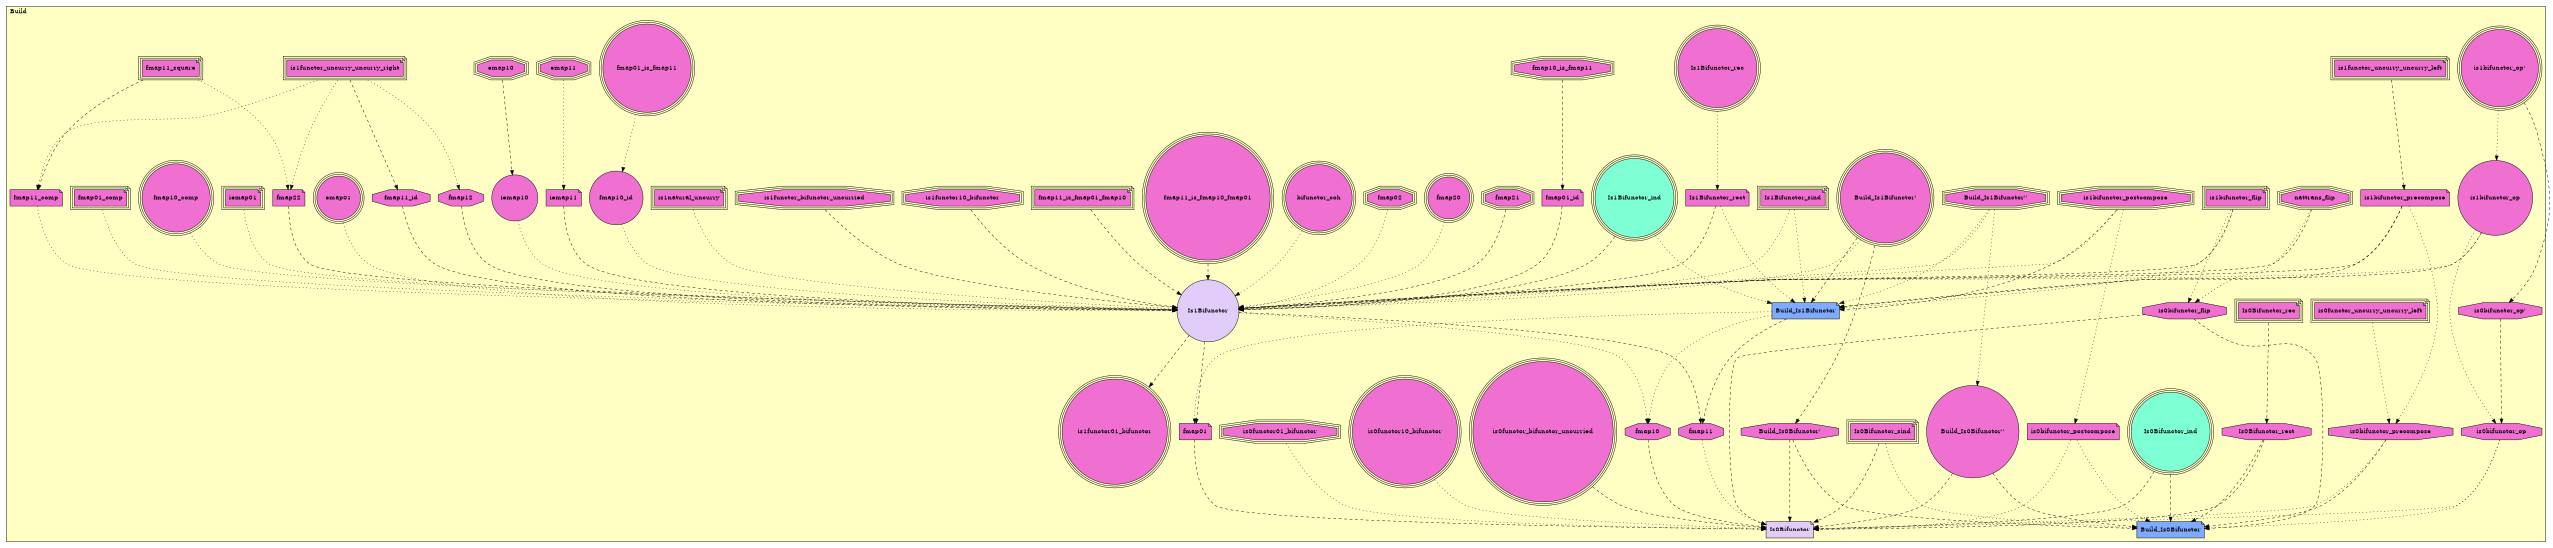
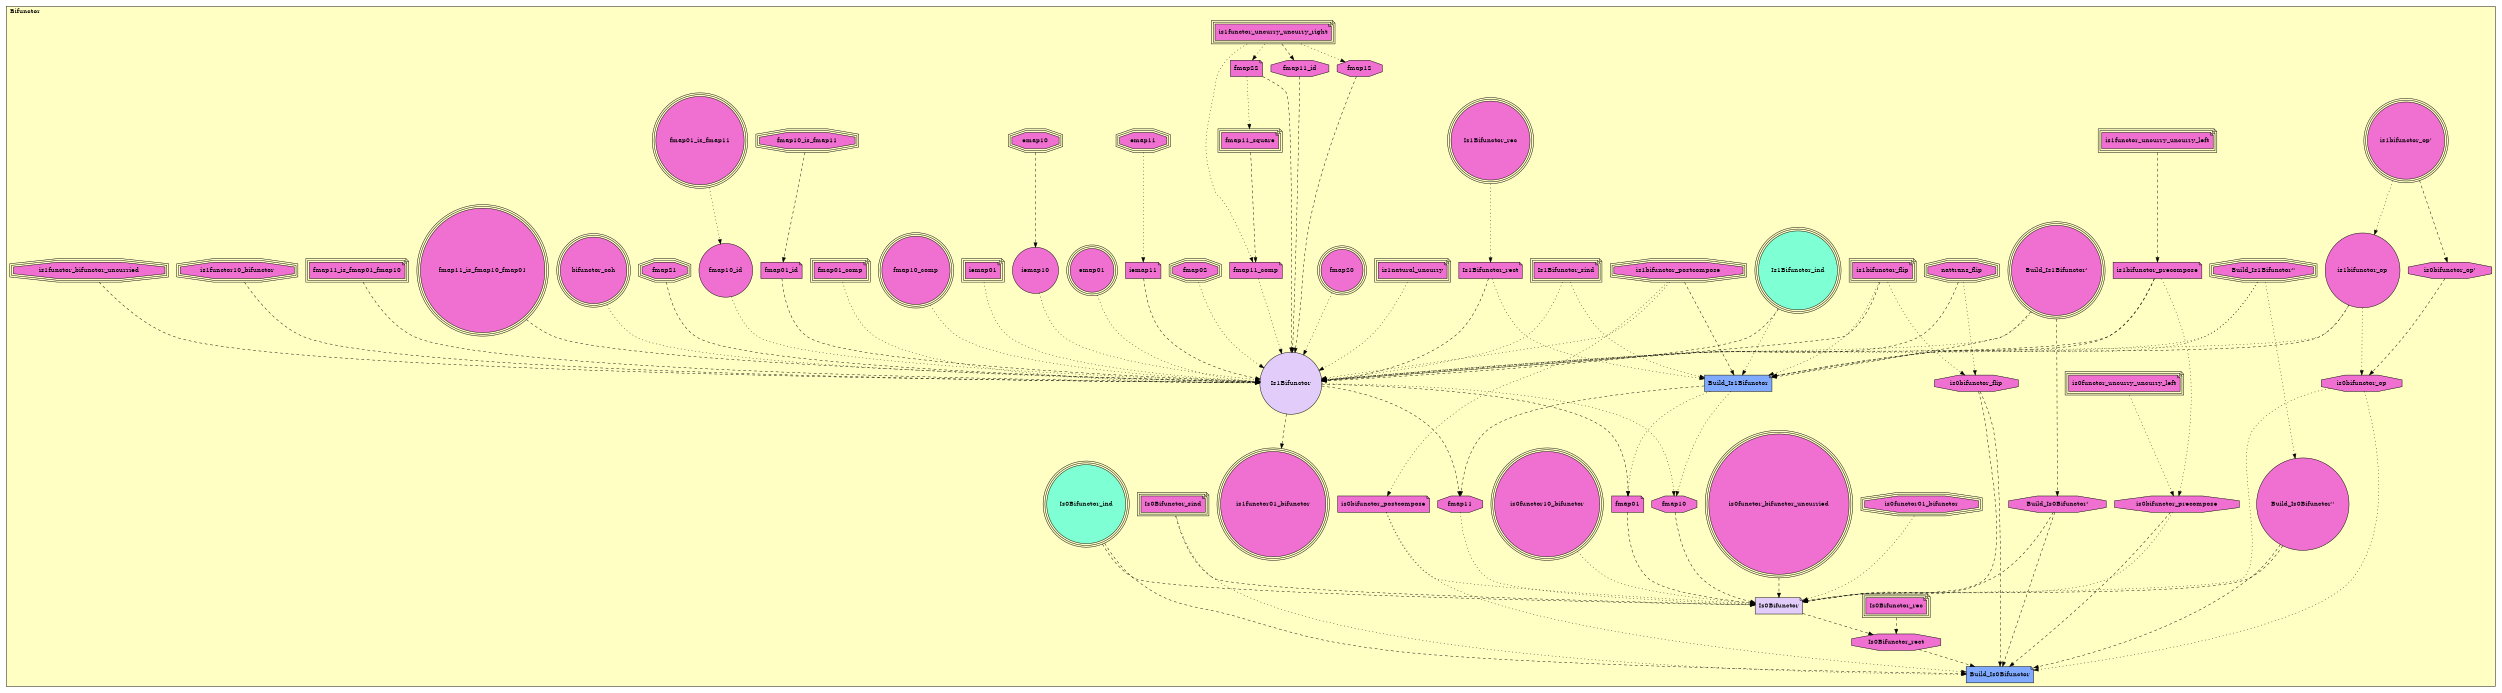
cluster "Build": label "Build" -> "Bifunctor"
edge "fmap11_square" -> "fmap22": reversed
edge "Is0Bifunctor_rect" -> "Is0Bifunctor": reversed
